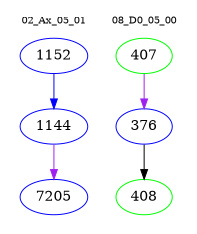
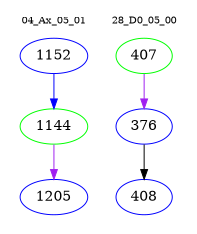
cluster "02_Ax_05_01": label "02_Ax_05_01" -> "04_Ax_05_01"
cluster "08_D0_05_00": label "08_D0_05_00" -> "28_D0_05_00"
node "1144": color blue -> green
node "7205": label "7205" -> "1205"
node "408": color green -> blue
